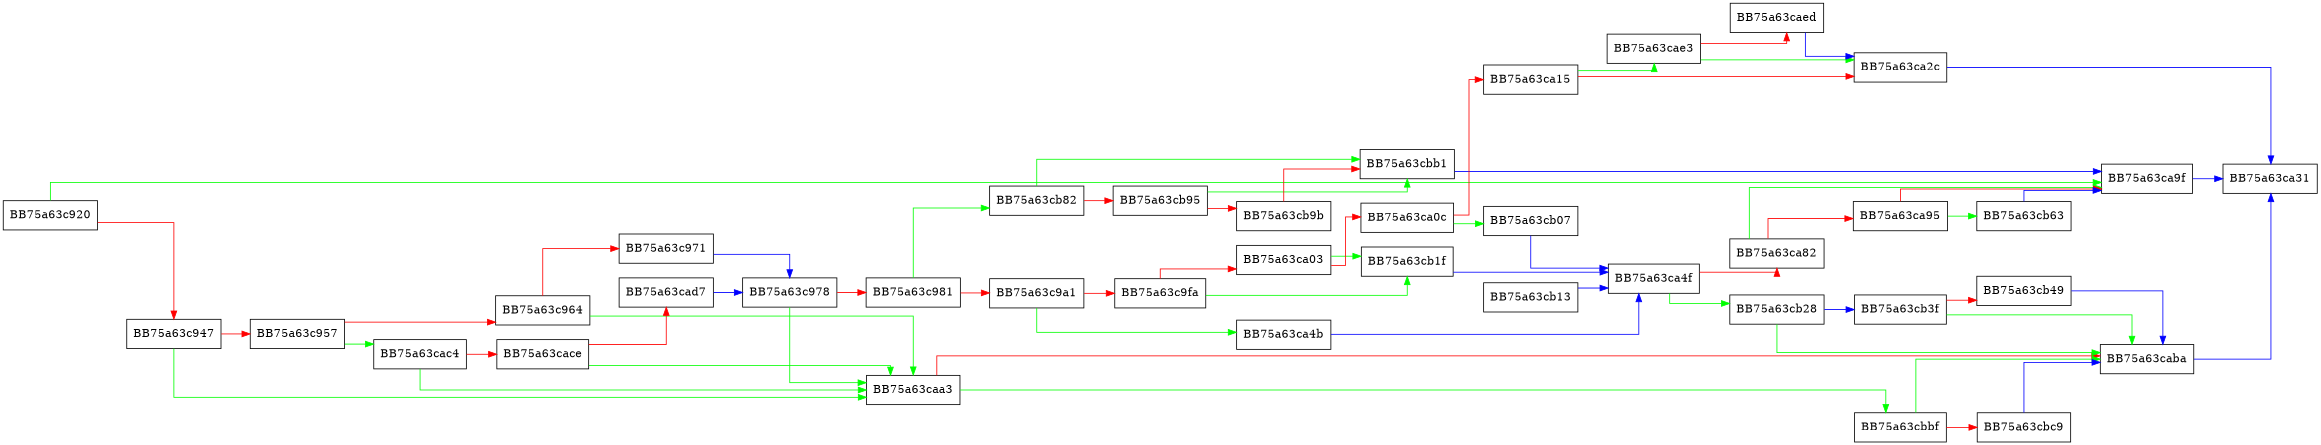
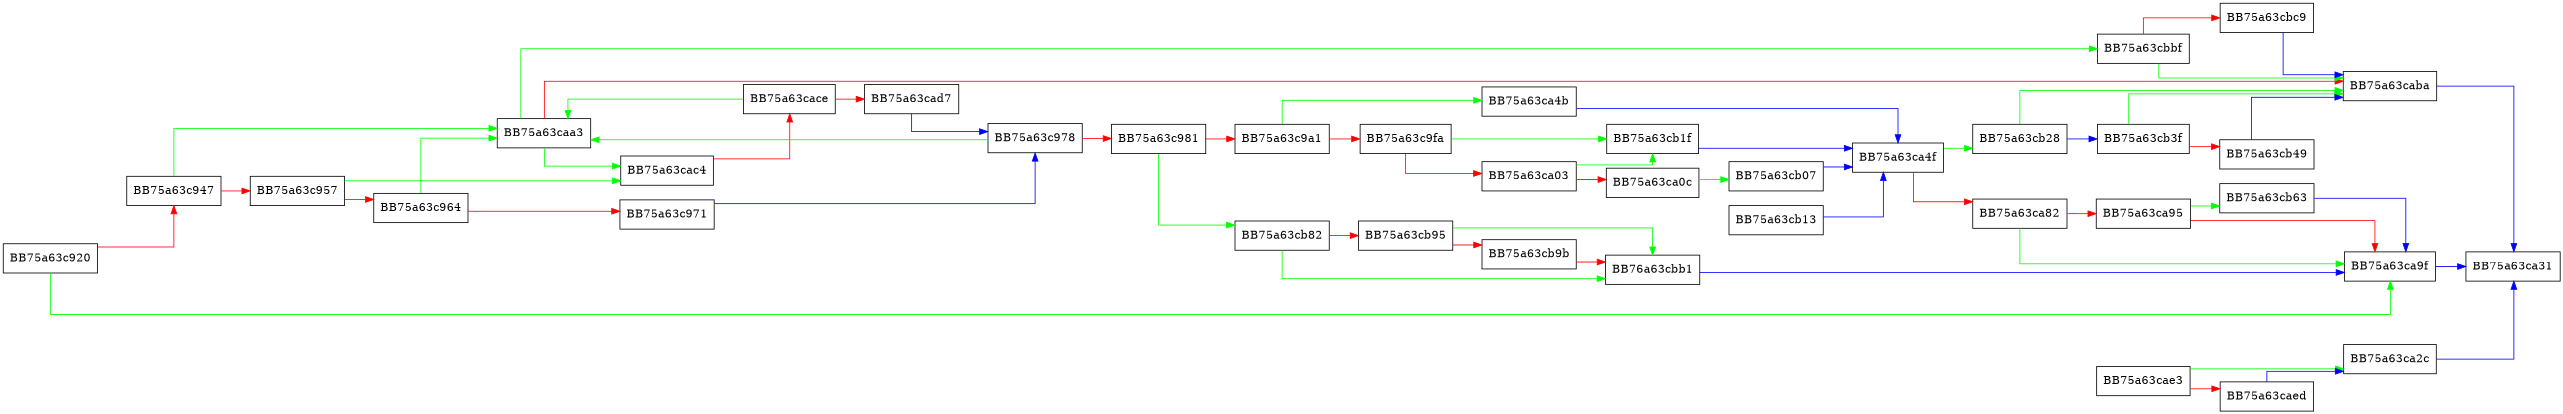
node "BB75a63ca15": removed
node "BB75a63cbb1": label "BB75a63cbb1" -> "BB76a63cbb1"
edge "BB75a63cac4" -> "BB75a63caa3": reversed
